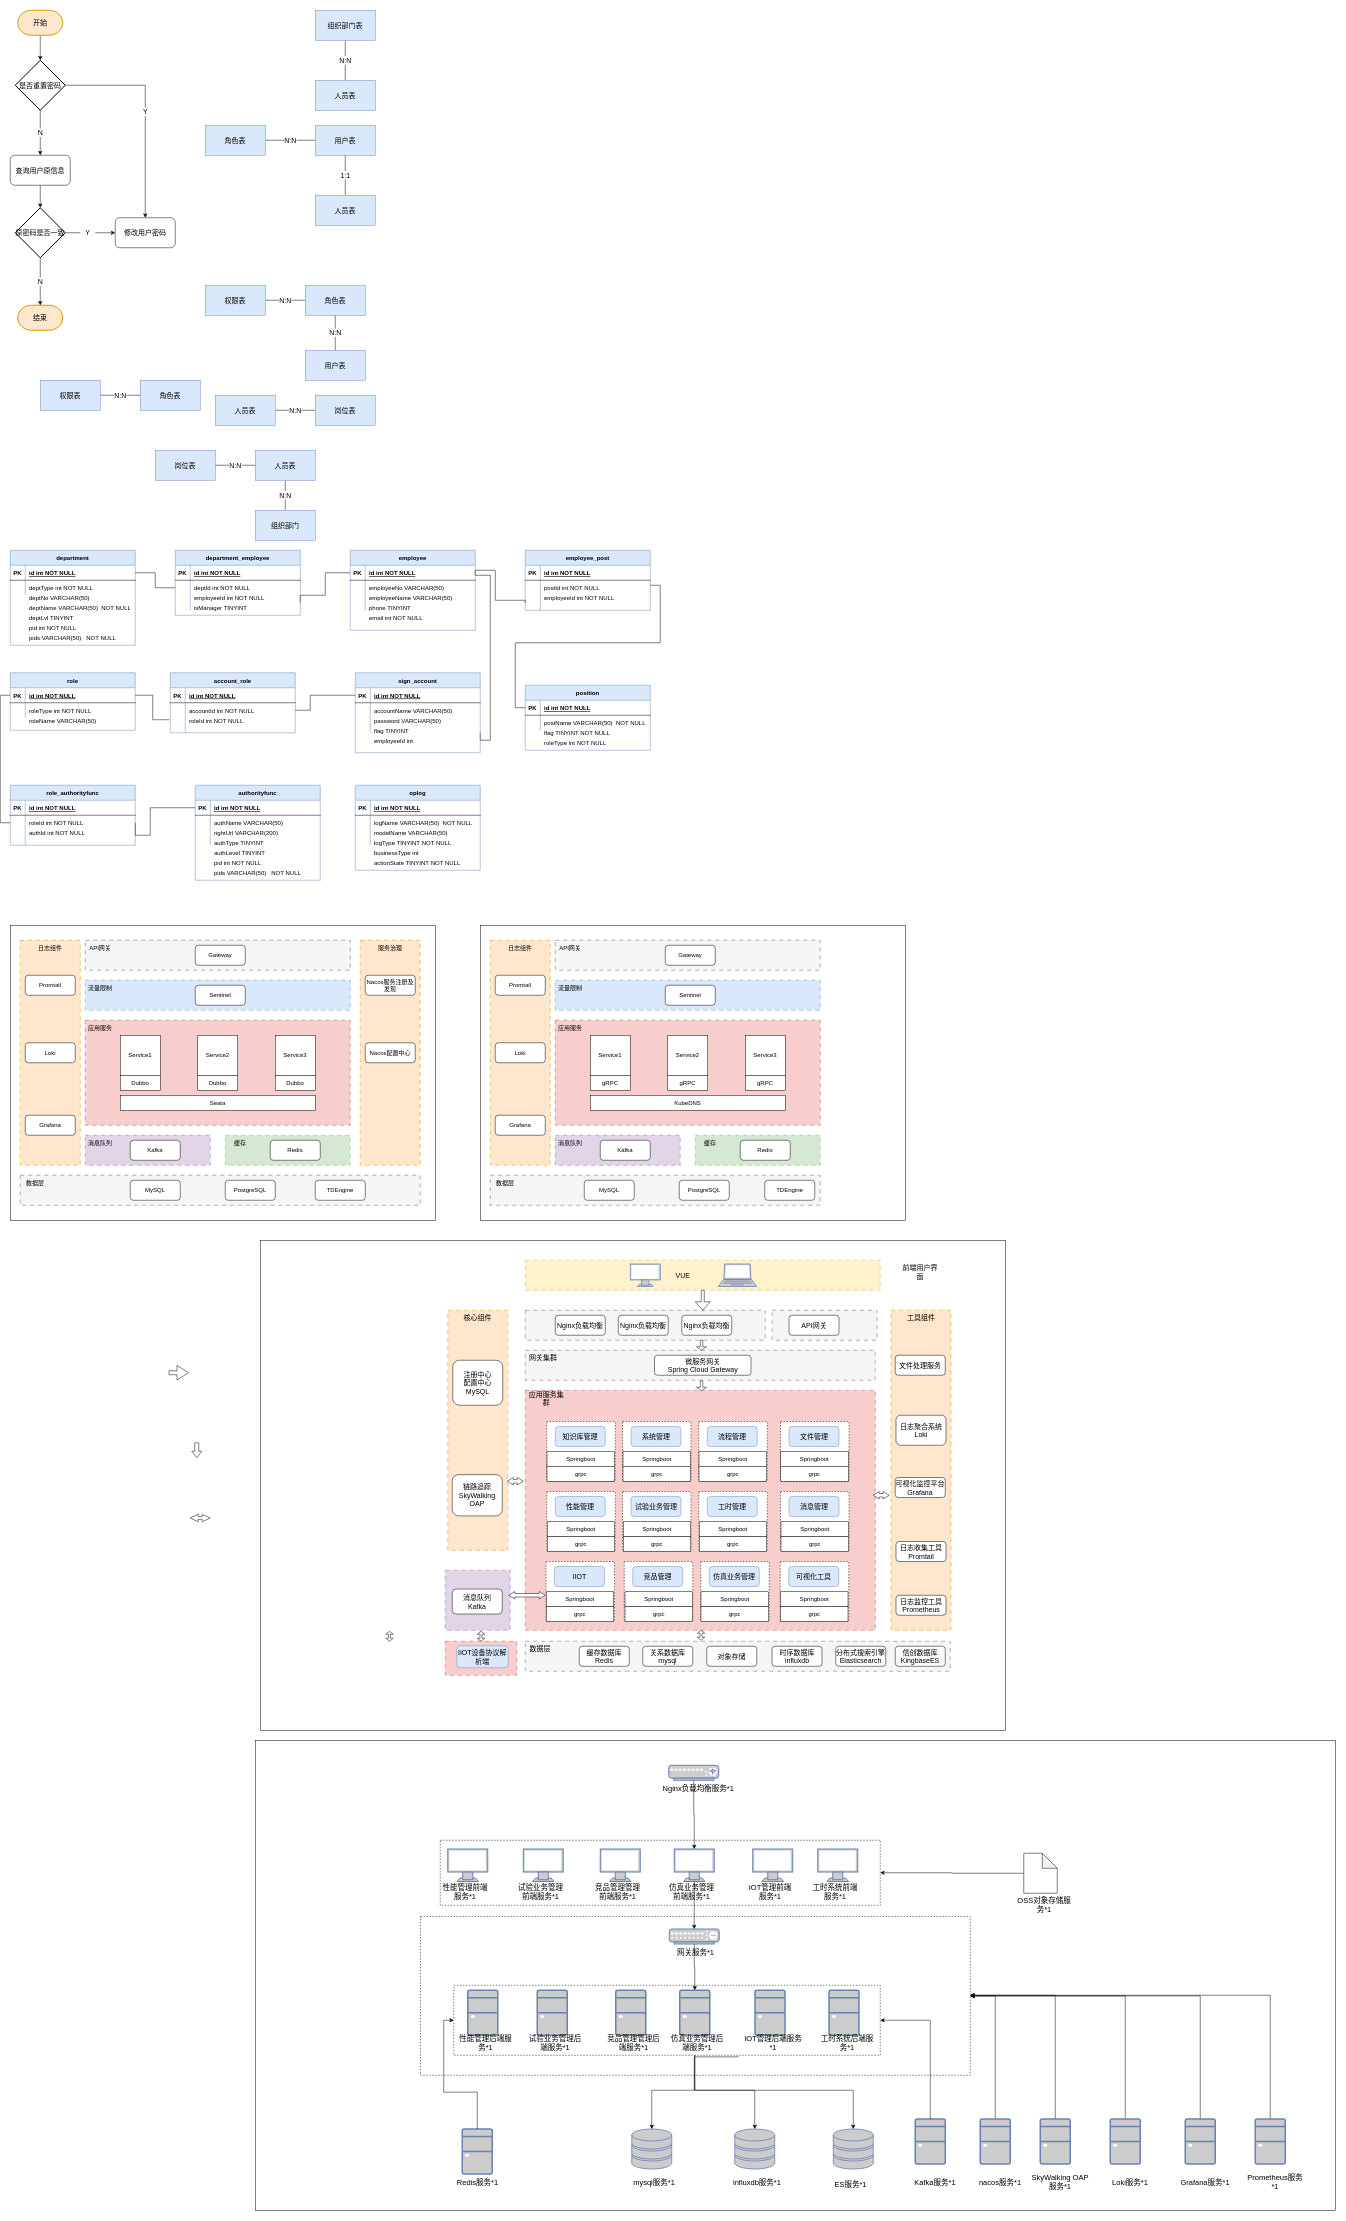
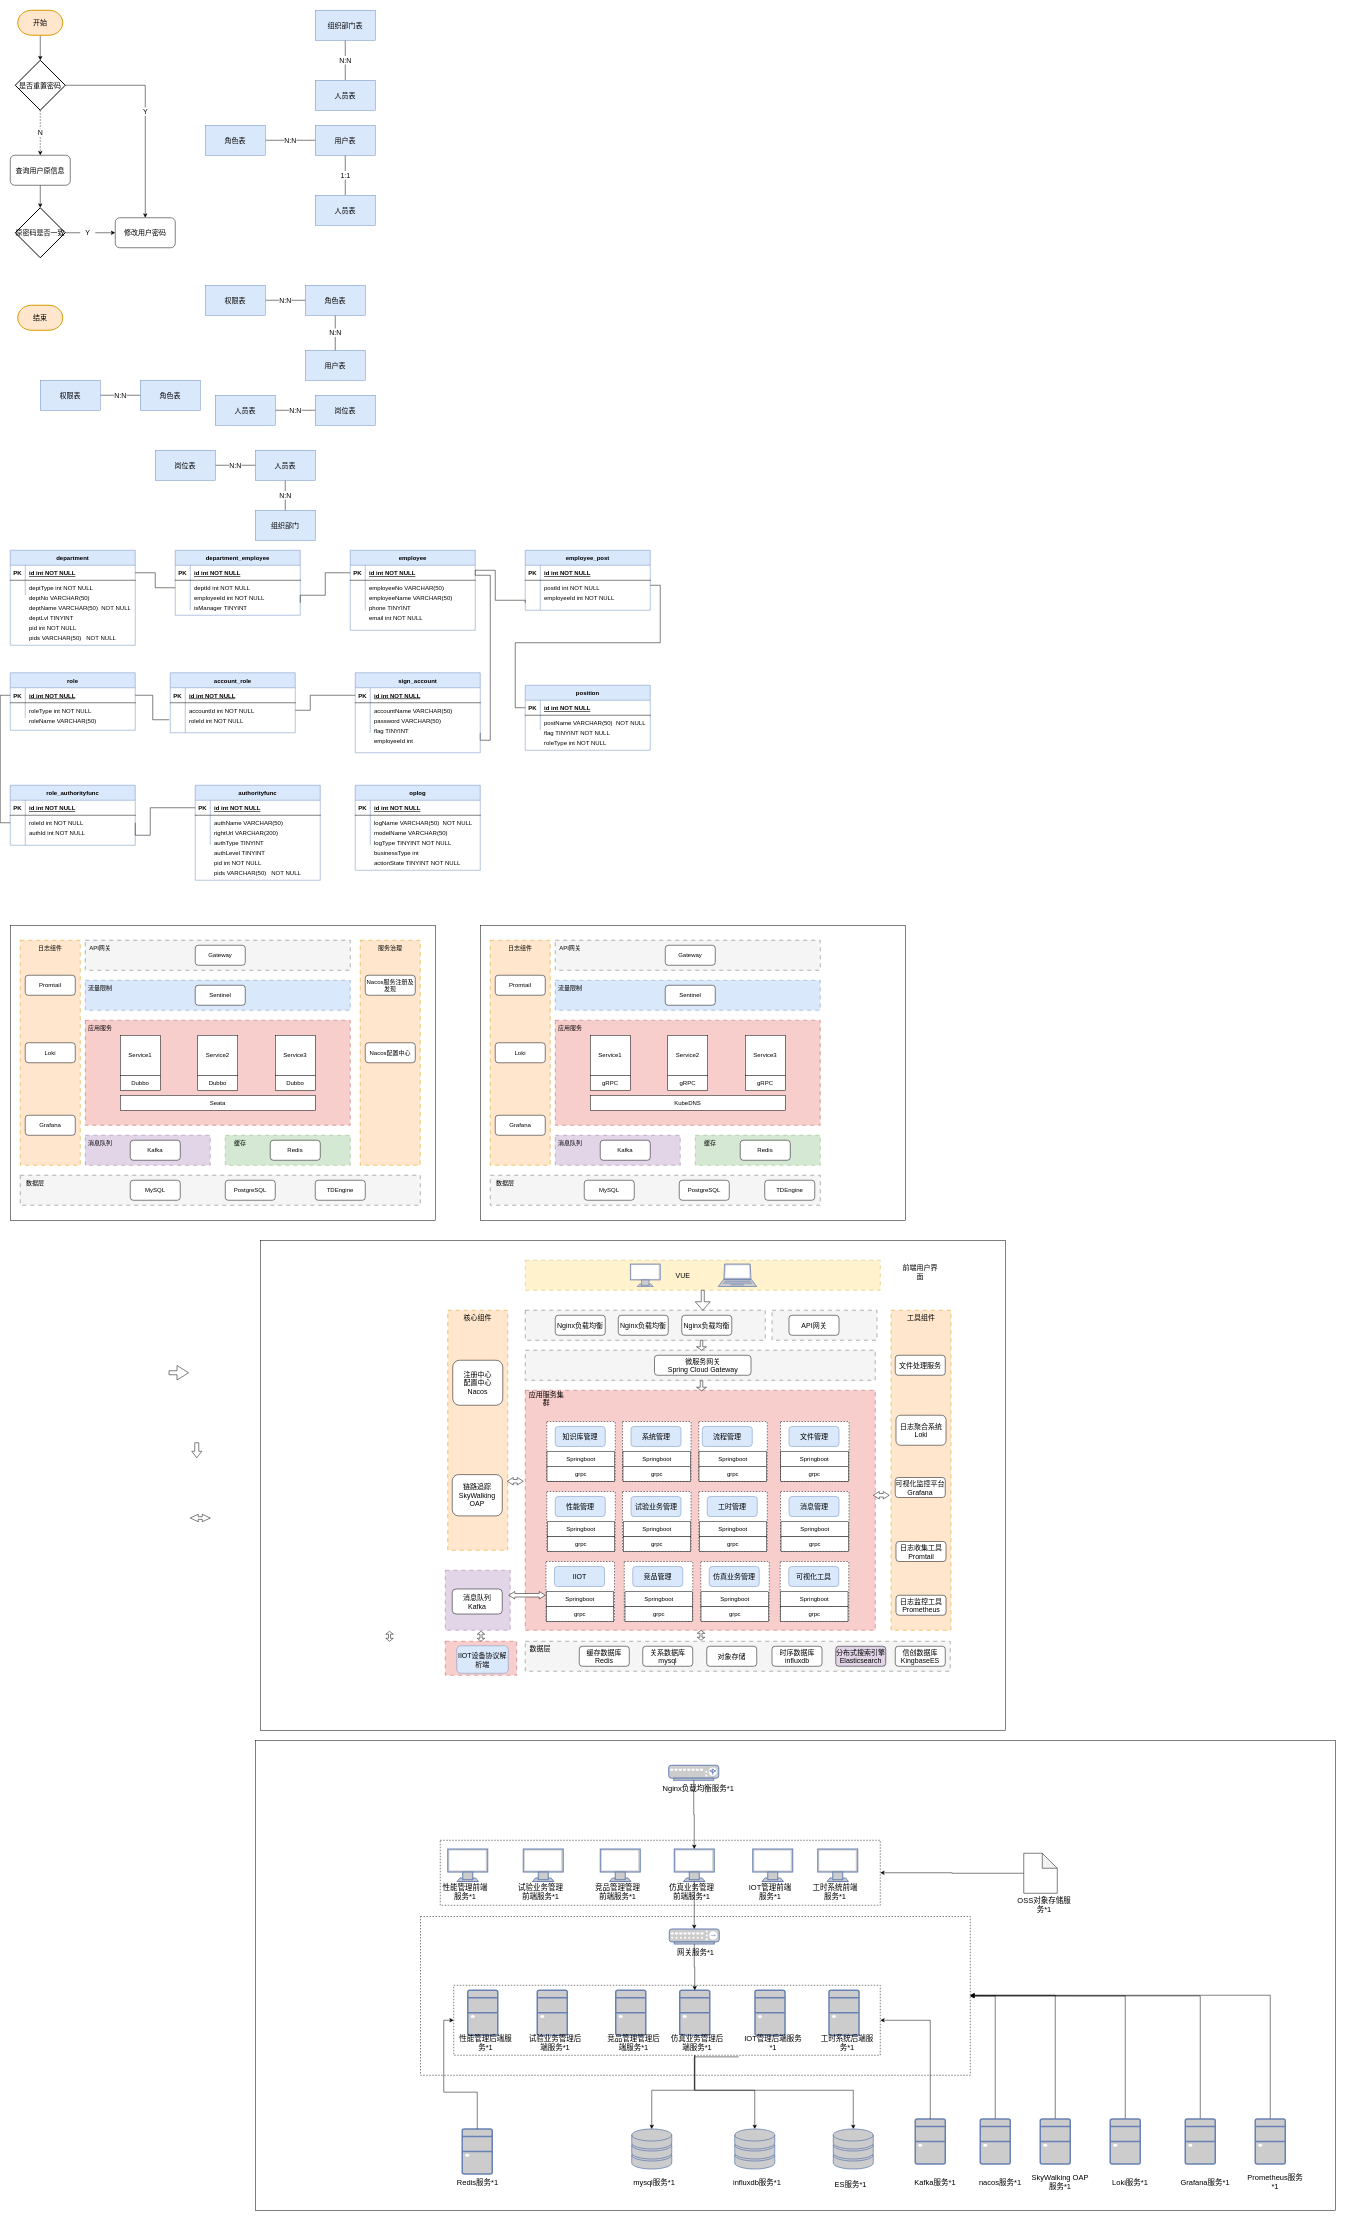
edge "是否重置密码" -> "查询用户原信息": style solid -> dashed
edge "原密码是否一致" -> "结束": removed, label "N"
node "网关集群": removed
node "注册中心 配置中心 MySQL": label "注册中心 配置中心 MySQL" -> "注册中心 配置中心 Nacos"
node "流程管理": moved (732, 1437) -> (727, 1437)
node "分布式搜索引擎Elasticsearch": fillcolor #ffffff -> #e1d5e7
node "IIOT设备协议解析端": size 52x22 -> 52x28
